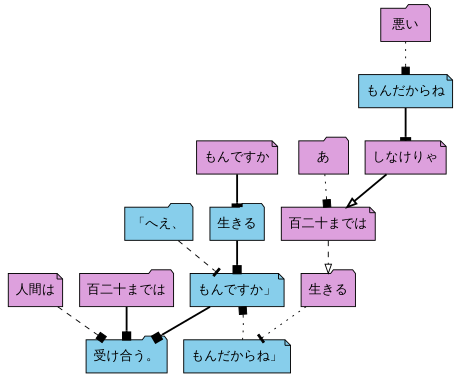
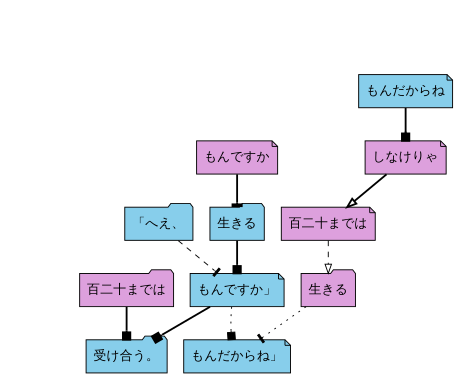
node "悪い": removed
edge "もんだからね" -> "しなけりゃ": arrowhead tee -> box
node "あ": removed
node "人間は": removed
edge "もんだからね」" -> "もんですか」": reversed
